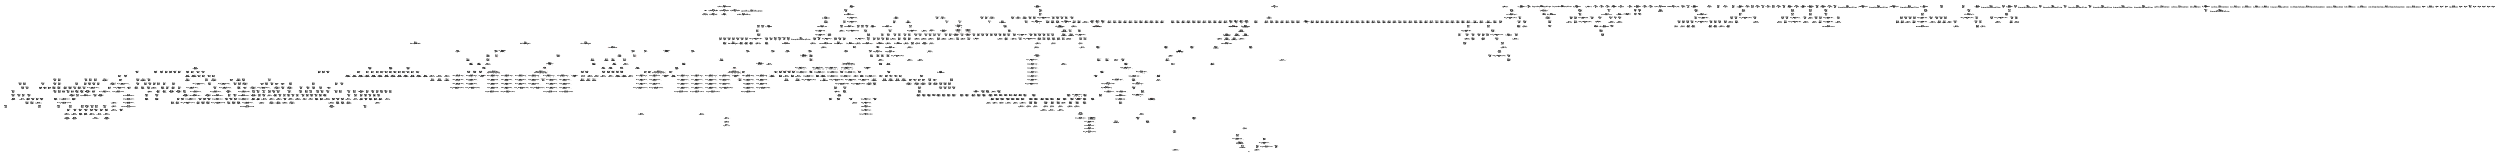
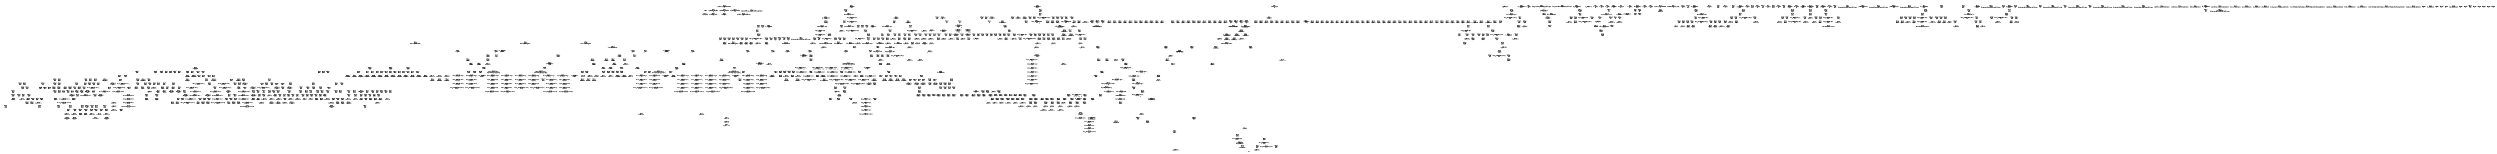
node "NodeID: 335": added
